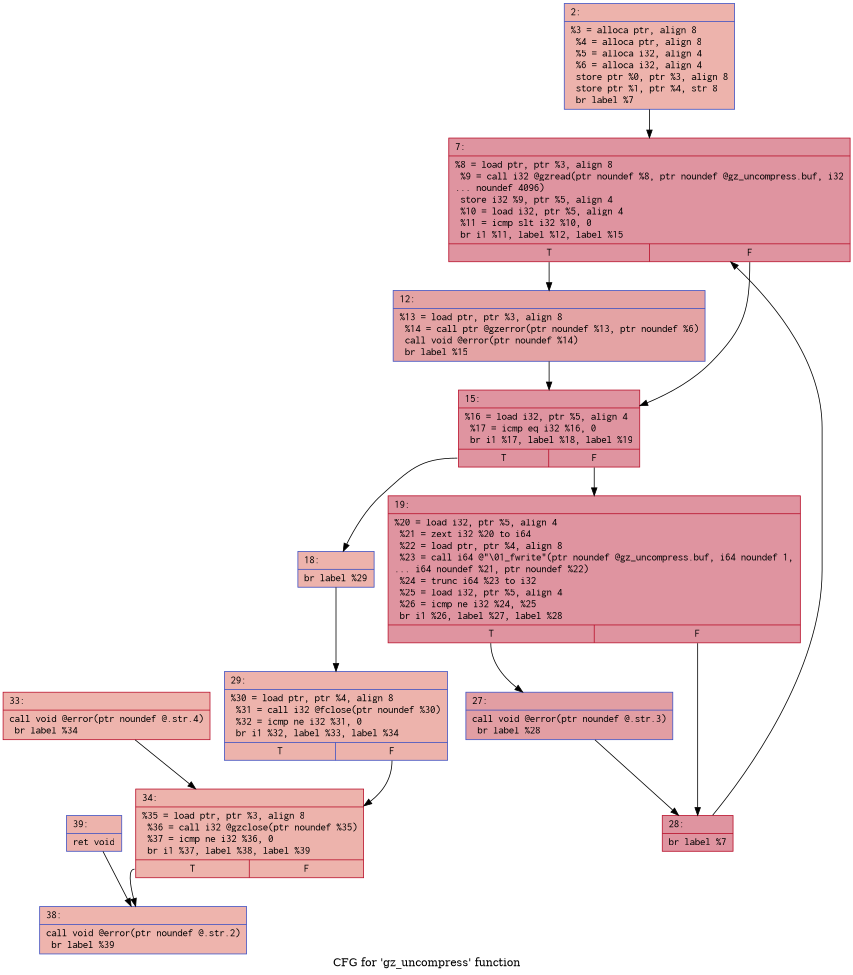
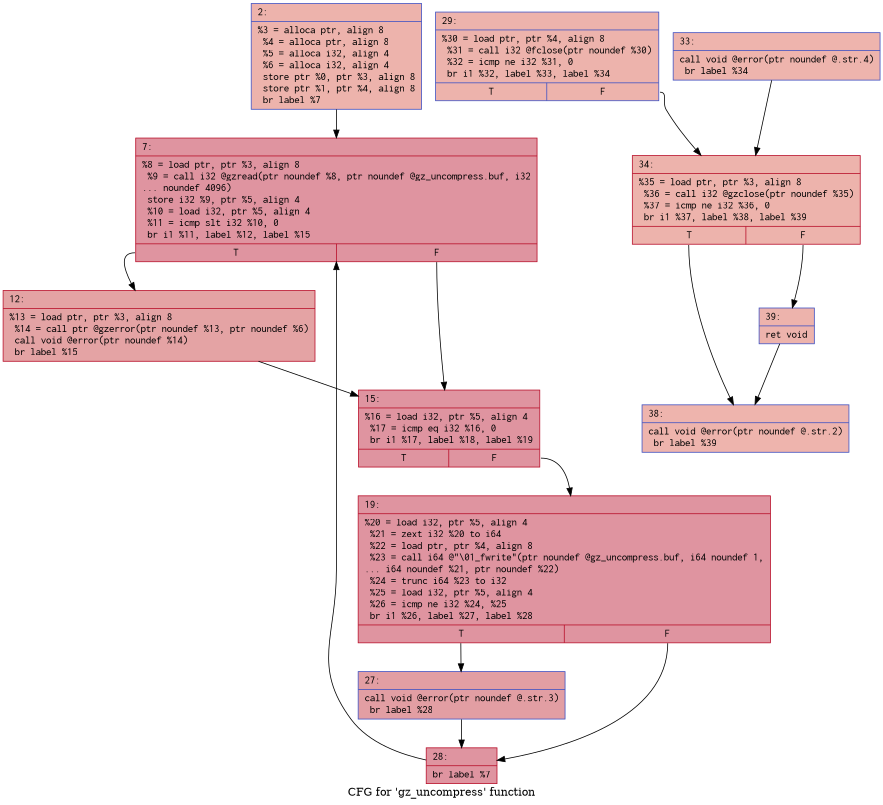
node "2:": text "store ptr %1, ptr %4, str 8" -> "store ptr %1, ptr %4, align 8"
edge "34:" -> "39:": added
node "12:": color #3d50c3ff -> #b70d28ff
node "18:": removed
node "33:": color #b70d28ff -> #3d50c3ff
